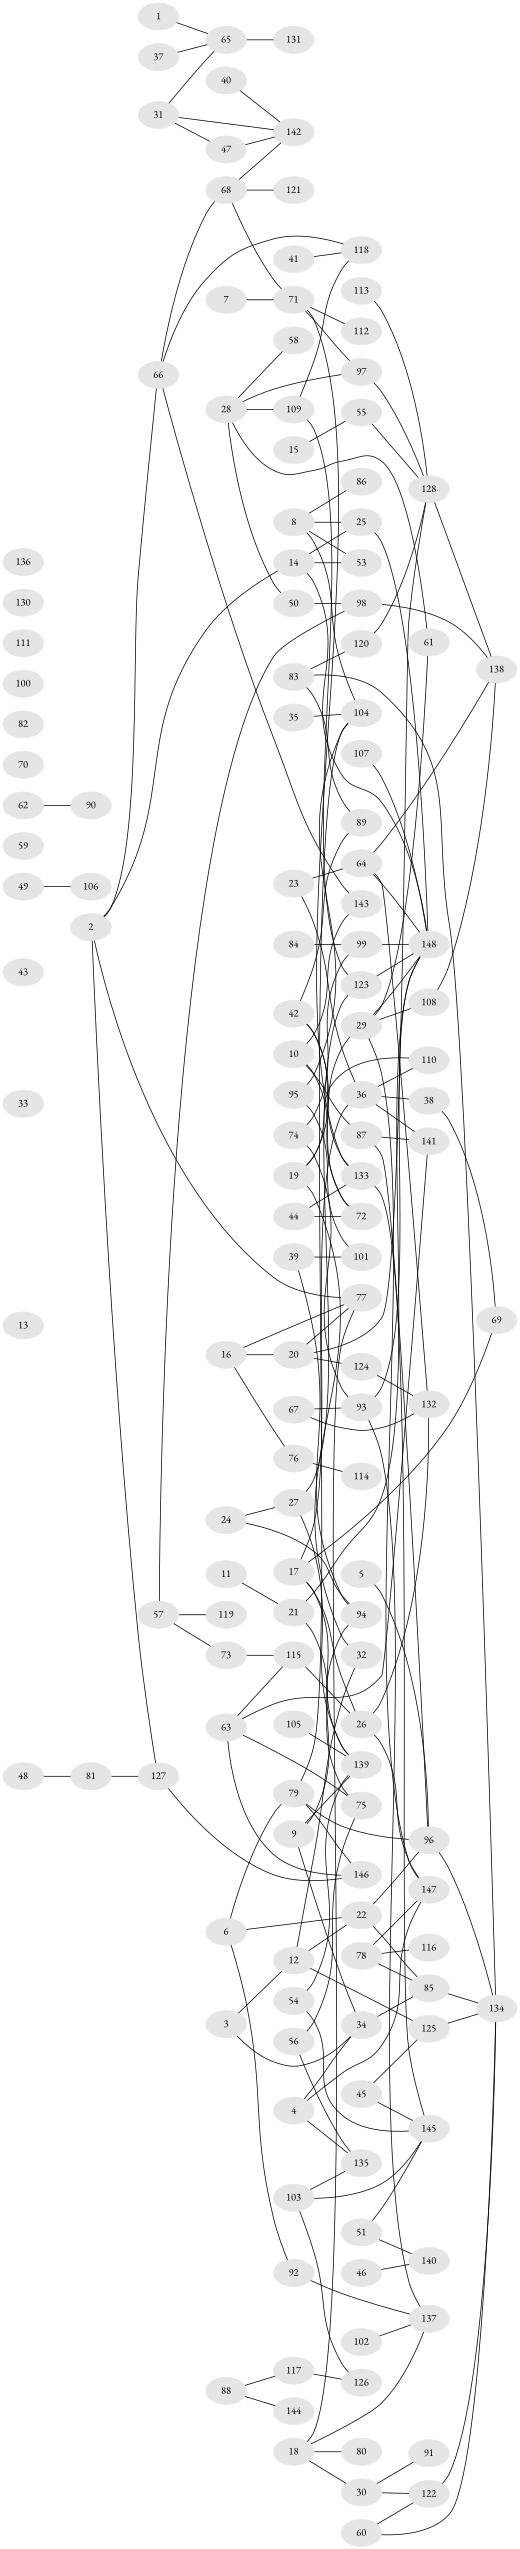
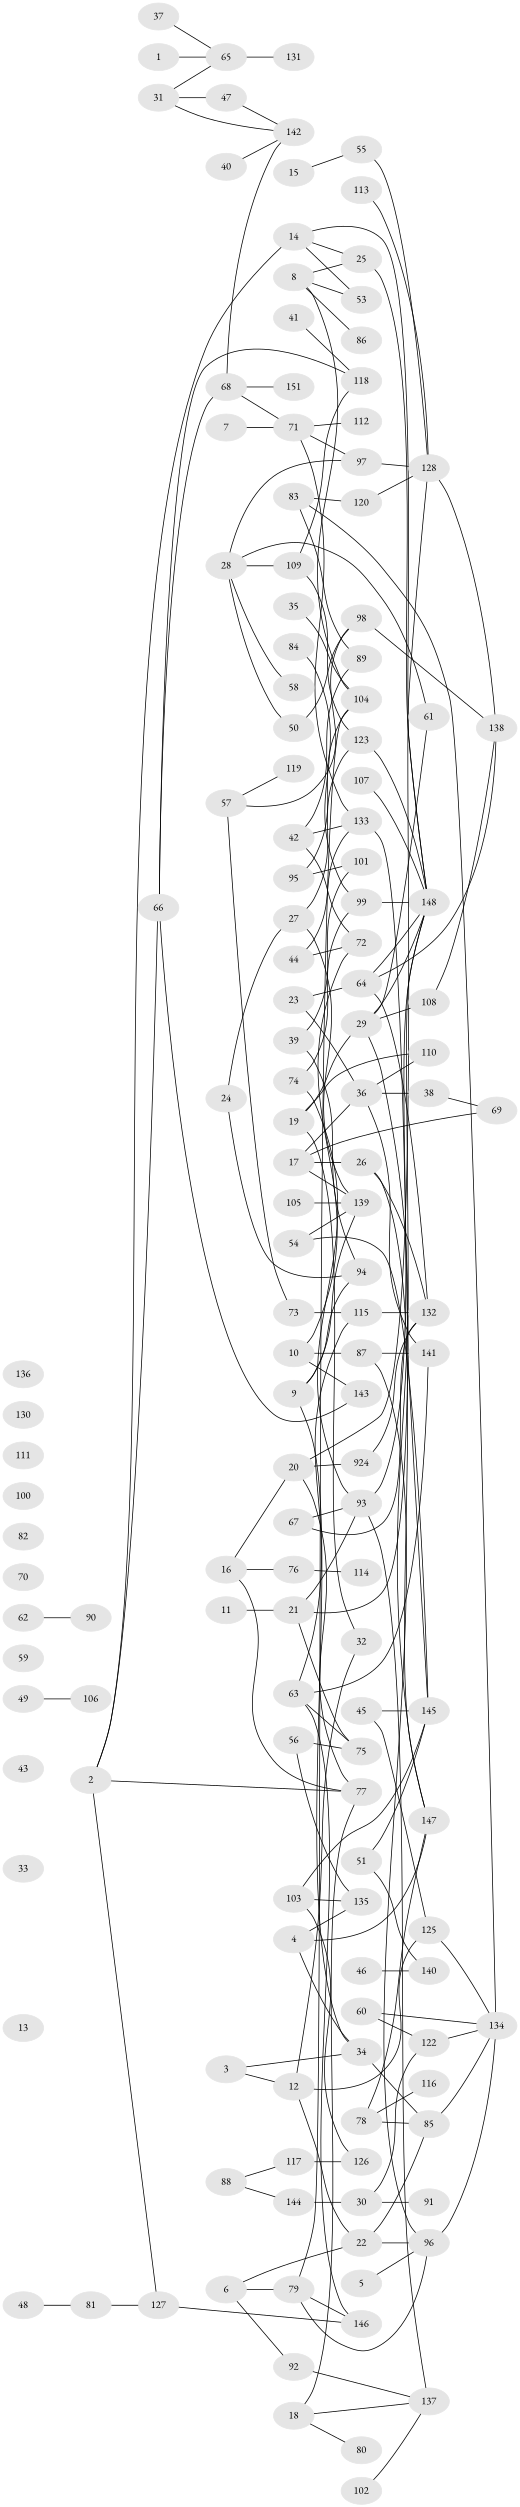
node "121": label "121" -> "151"
node "124": label "124" -> "924"
edge "93" -- "21": added
edge "115" -- "26": now "115" -- "132"
edge "18" -- "30": now "144" -- "30"
